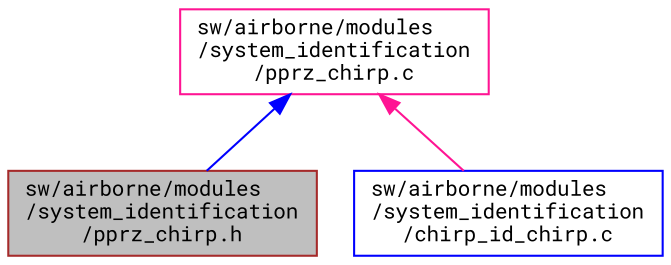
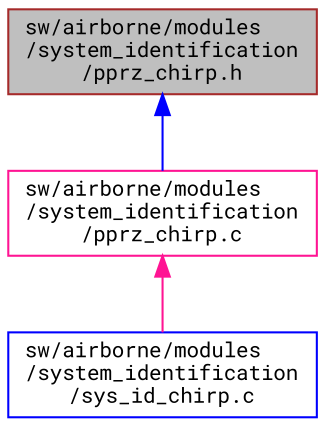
edge "sw/airborne/modules /system_identification /pprz_chirp.h" -> "sw/airborne/modules /system_identification /pprz_chirp.c": reversed
node "sw/airborne/modules /system_identification /chirp_id_chirp.c": label "sw/airborne/modules /system_identification /chirp_id_chirp.c" -> "sw/airborne/modules /system_identification /sys_id_chirp.c"
